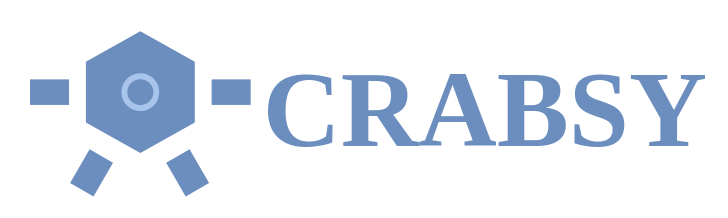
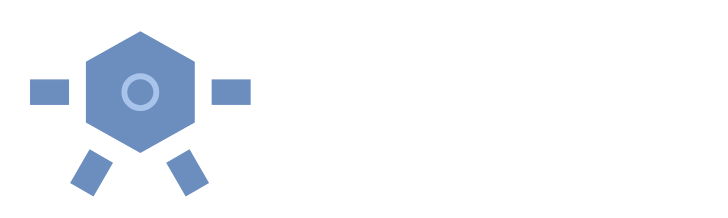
node "CRABSY": removed
